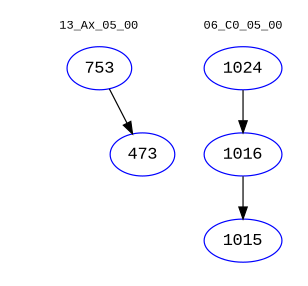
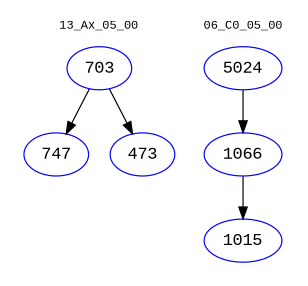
node "753": label "753" -> "703"
node "1024": label "1024" -> "5024"
node "747": added
node "1016": label "1016" -> "1066"
